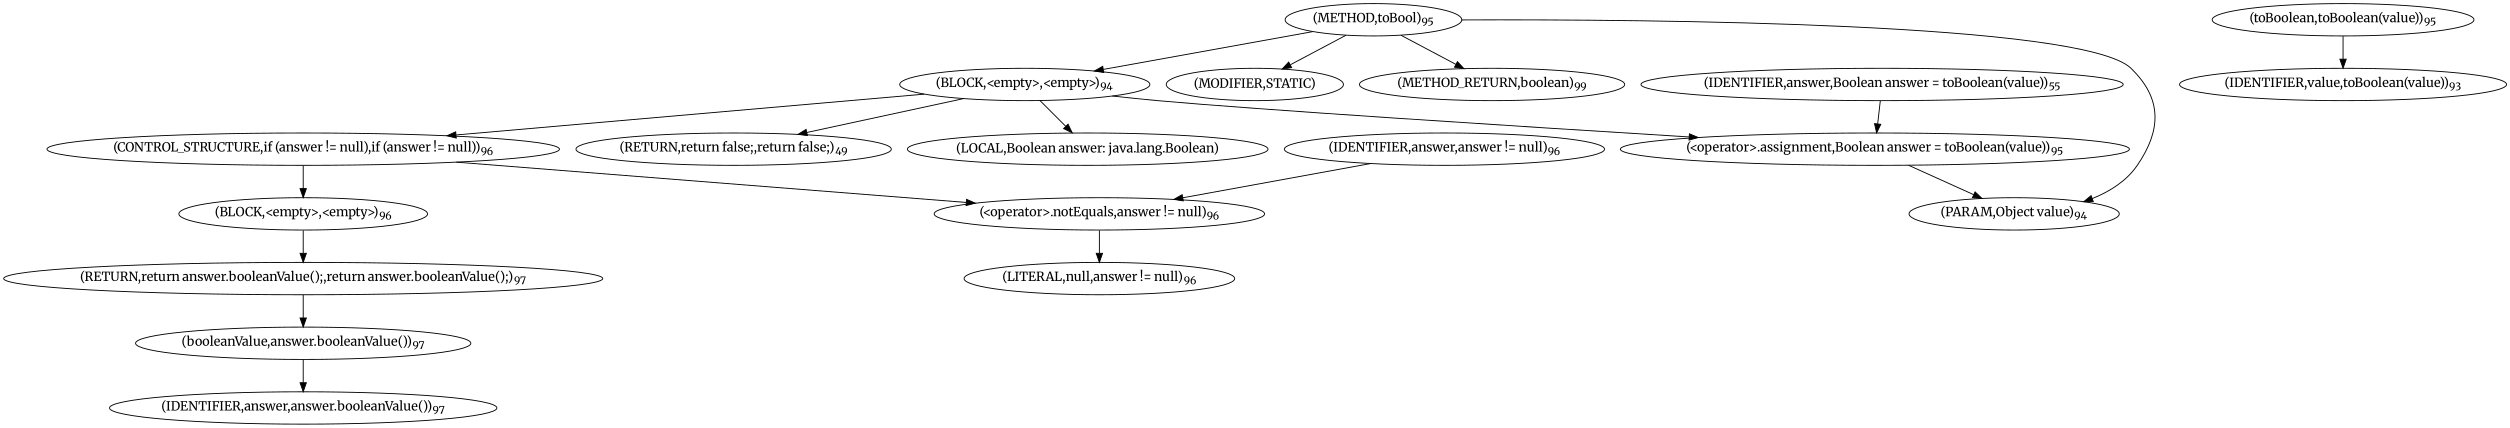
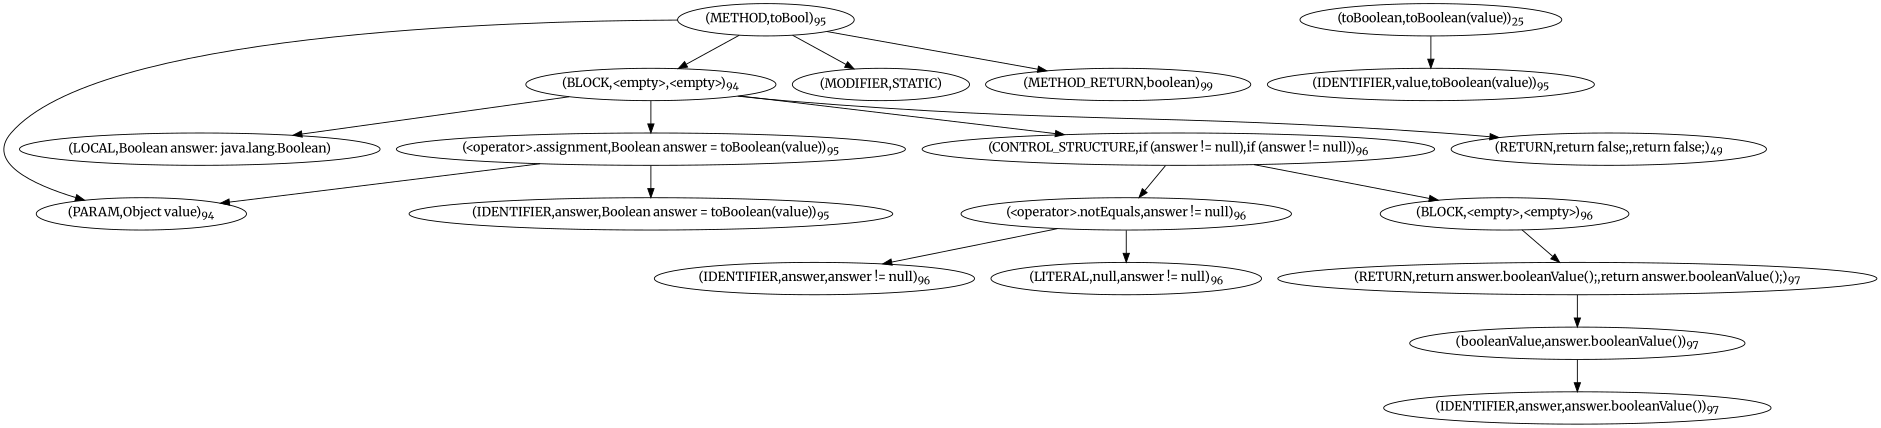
node "(toBoolean,toBoolean(value))": text "95" -> "25"
node "(IDENTIFIER,answer,Boolean answer = toBoolean(value))": text "55" -> "95"
node "(IDENTIFIER,value,toBoolean(value))": text "93" -> "95"
edge "(IDENTIFIER,answer,Boolean answer = toBoolean(value))" -> "(<operator>.assignment,Boolean answer = toBoolean(value))": reversed
edge "(IDENTIFIER,answer,answer != null)" -> "(<operator>.notEquals,answer != null)": reversed
